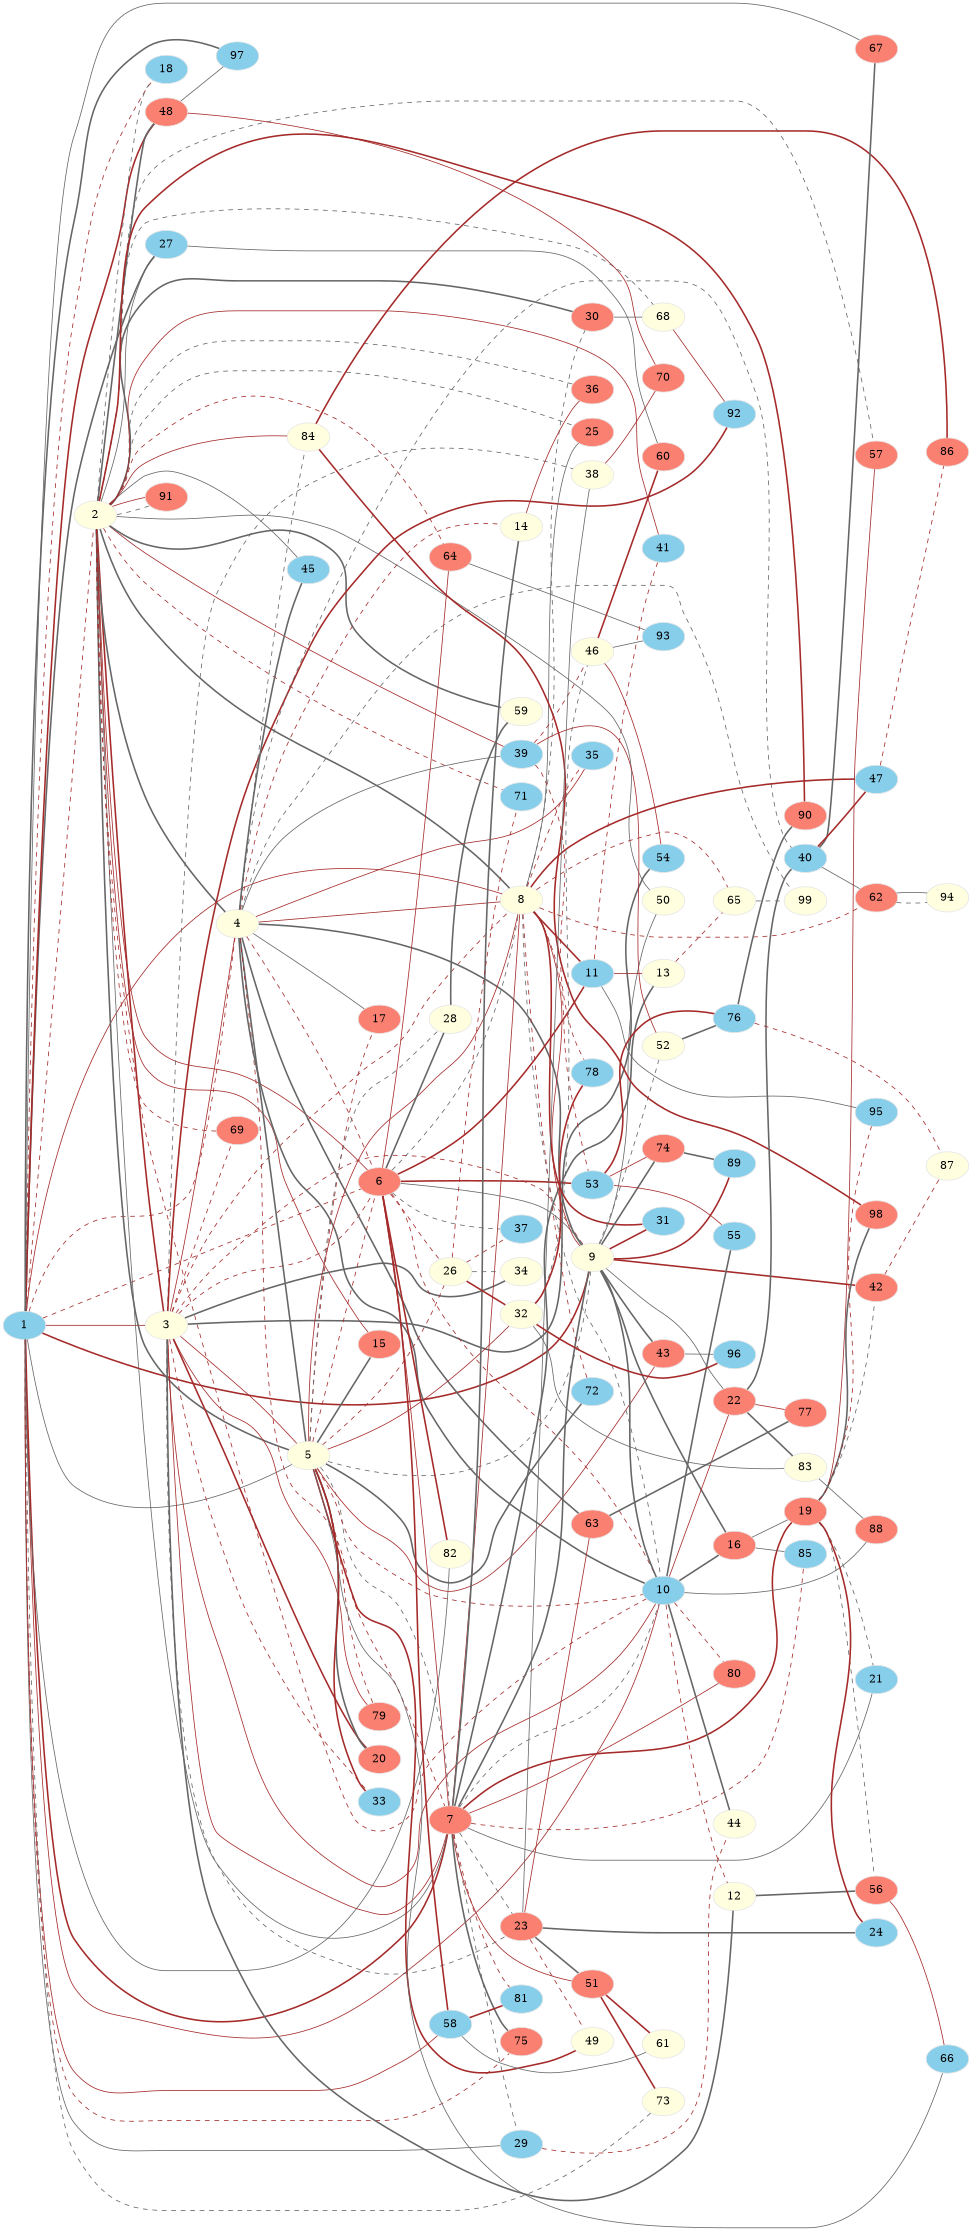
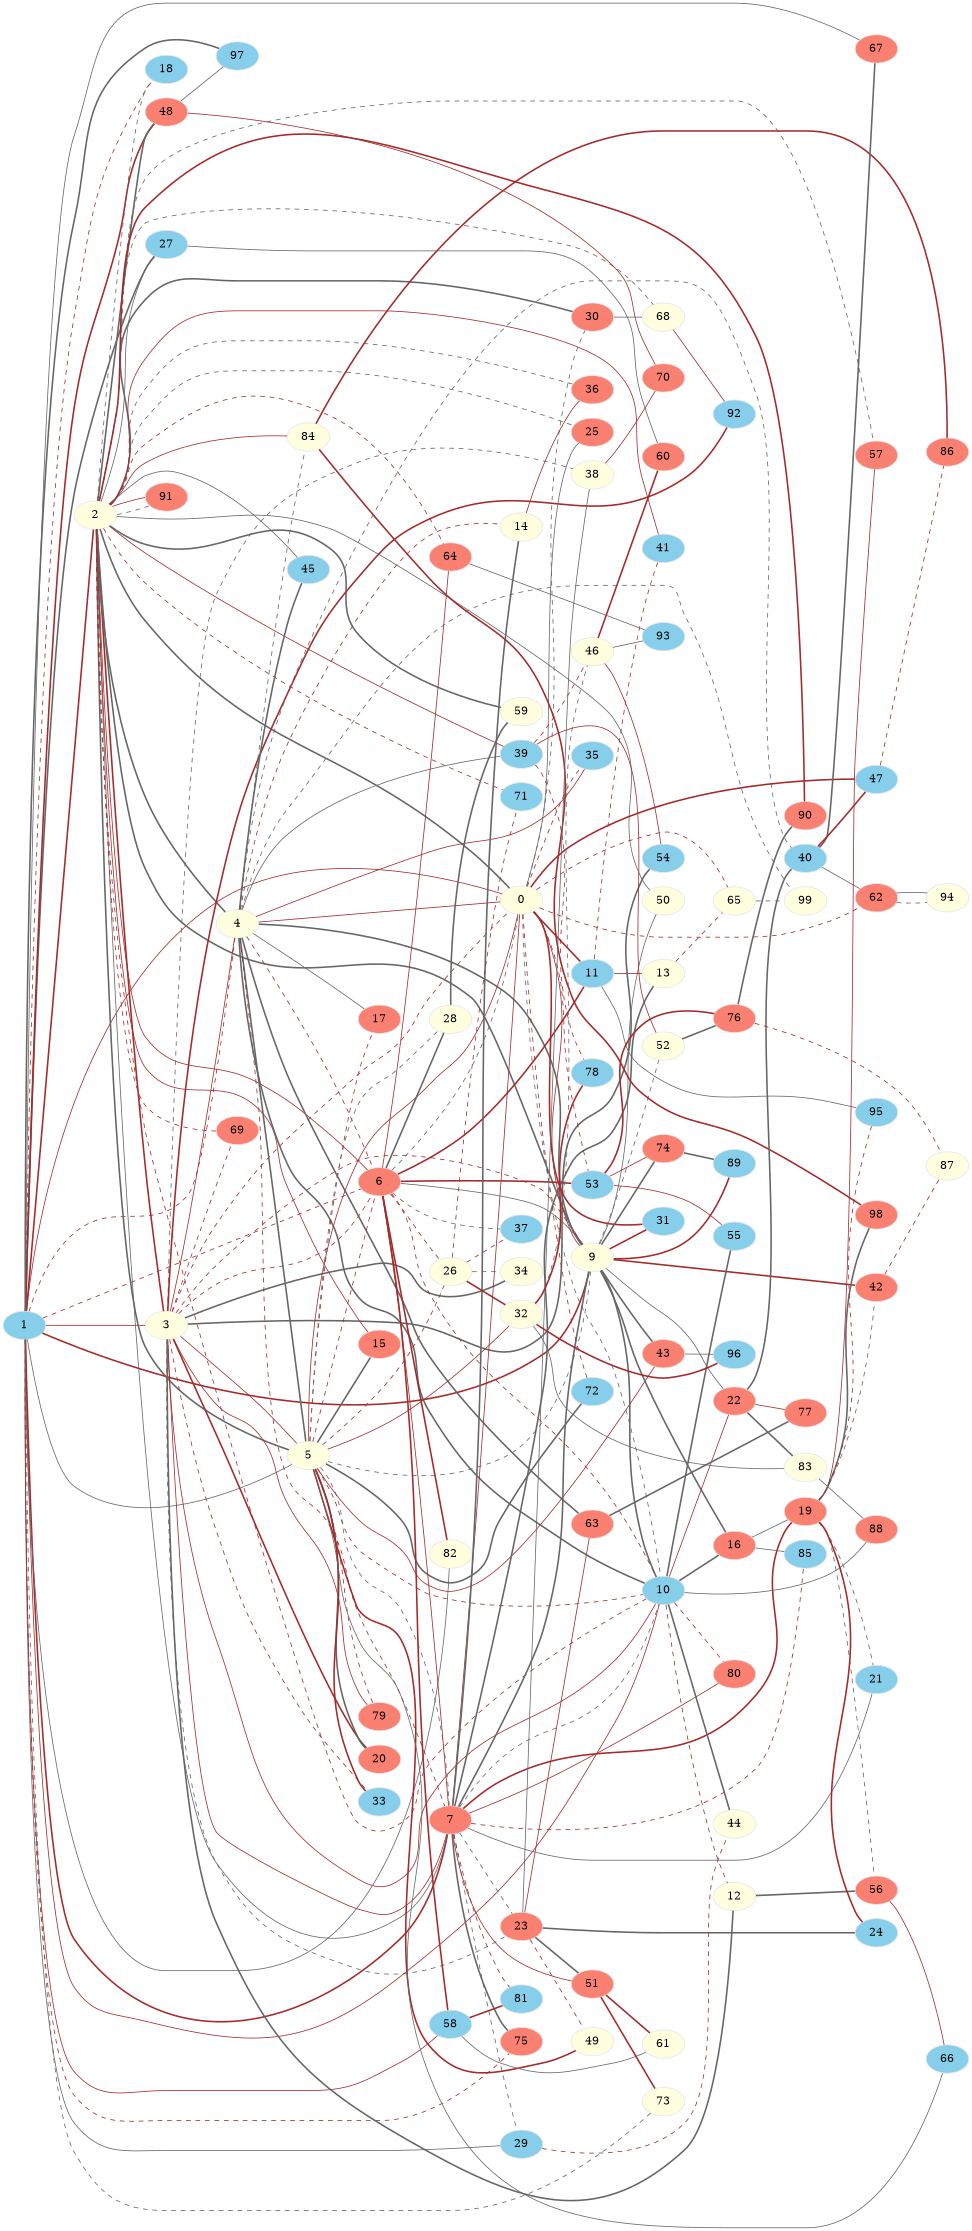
node "8": label "8" -> "0"
edge "2" -- "1": style dashed -> bold
edge "2" -- "9": added
node "76": fillcolor skyblue -> salmon
